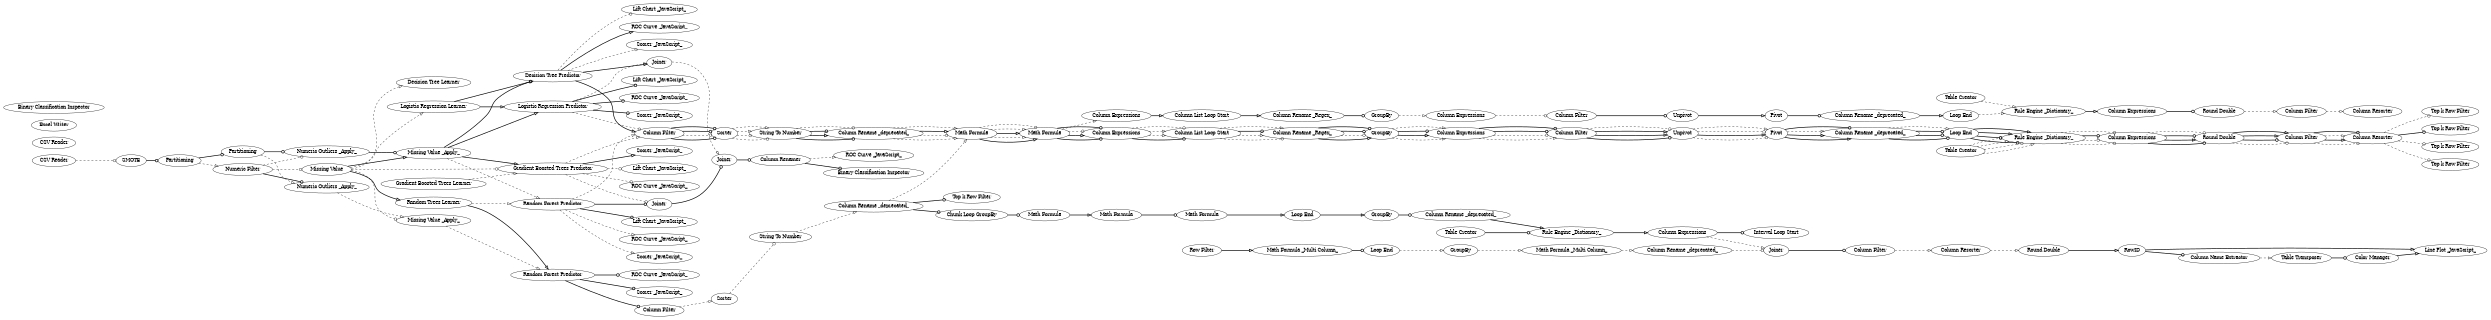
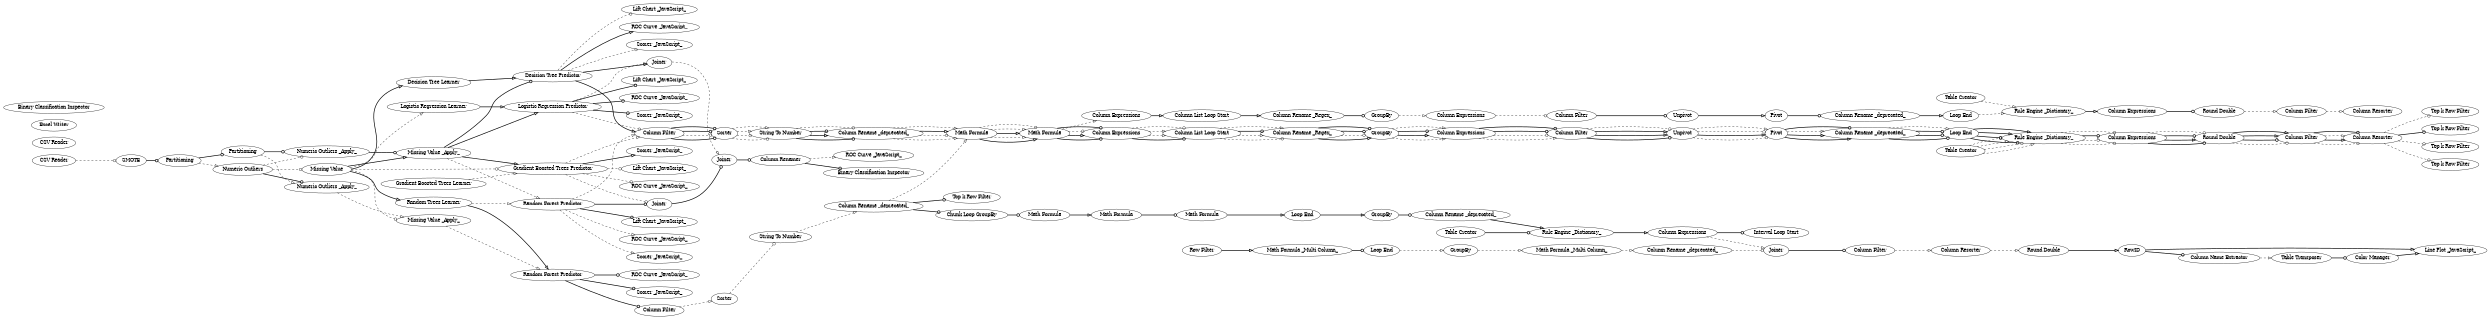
edge "Logistic Regression Learner" -> "Decision Tree Predictor": now "Decision Tree Learner" -> "Decision Tree Predictor"
edge "Missing Value" -> "Decision Tree Learner": style dashed -> bold
node "Numeric Filter": label "Numeric Filter" -> "Numeric Outliers"
